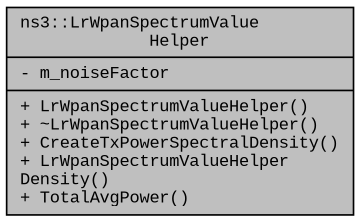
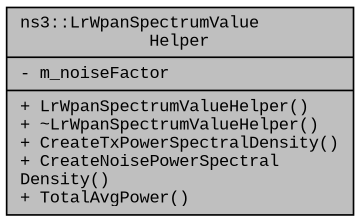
node "ns3::LrWpanSpectrumValue": text "+ LrWpanSpectrumValueHelper" -> "+ CreateNoisePowerSpectral"
